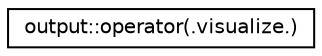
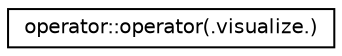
node "output::operator(.visualize.)": label "output::operator(.visualize.)" -> "operator::operator(.visualize.)"
